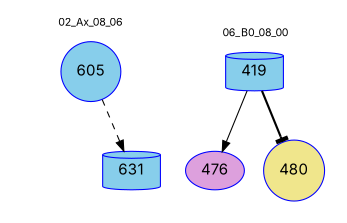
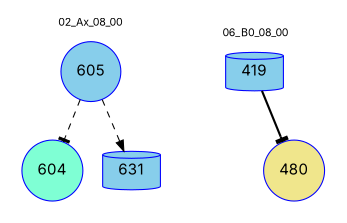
cluster "02_Ax_08_06": label "02_Ax_08_06" -> "02_Ax_08_00"
node "604": added
node "476": removed
